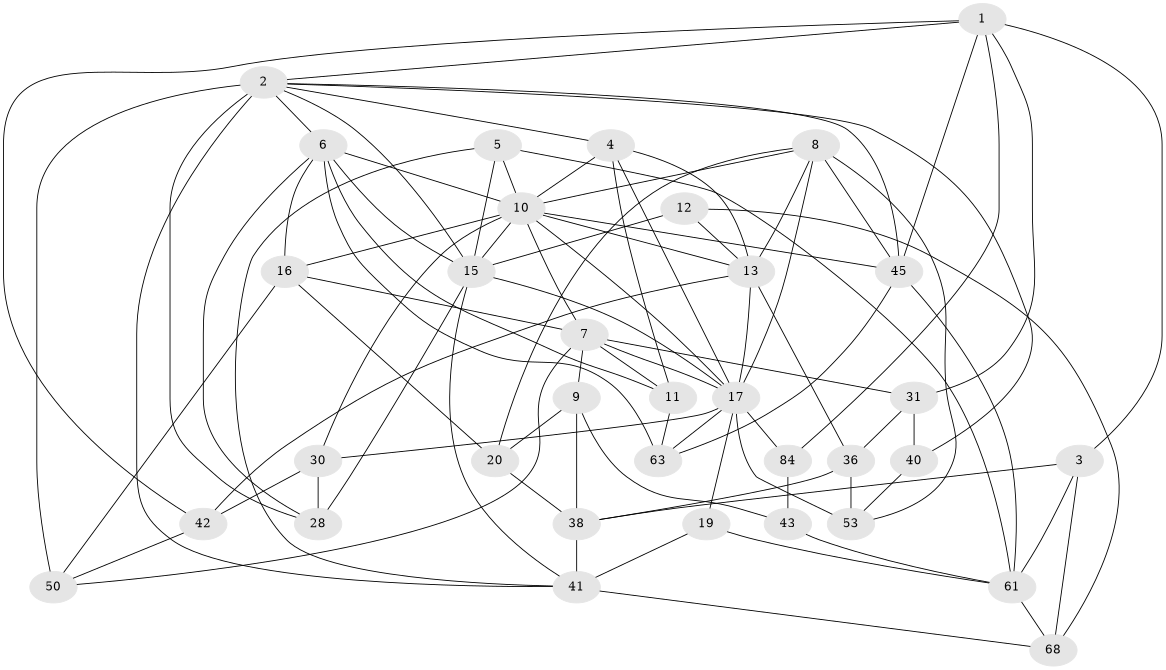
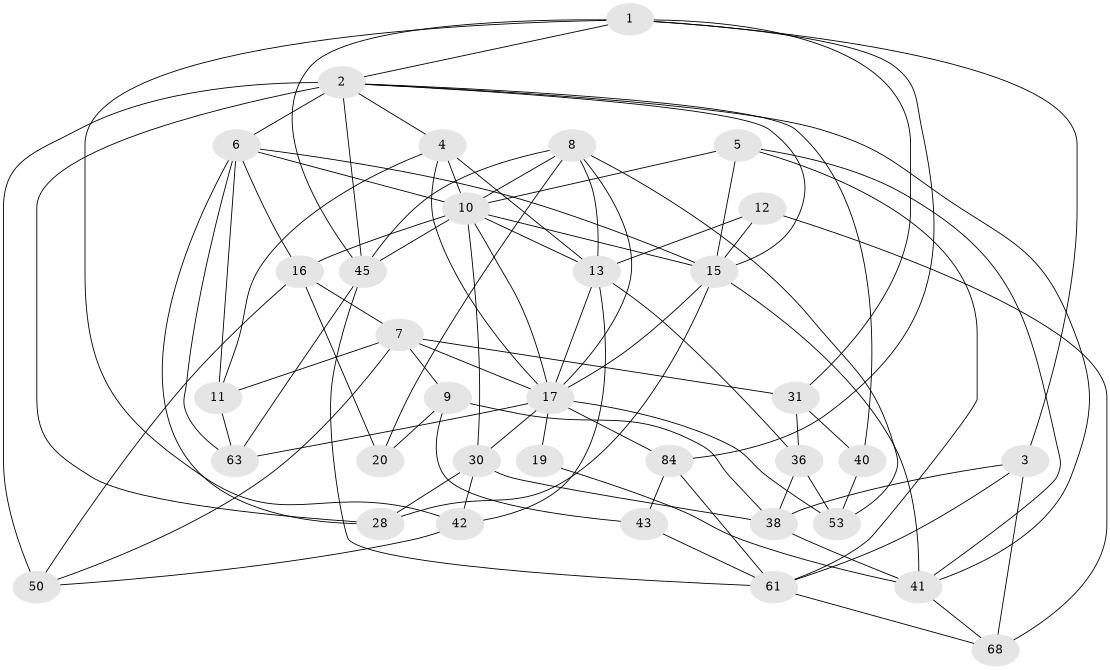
edge "10" -- "7": removed
edge "20" -- "38": now "30" -- "38"
edge "19" -- "61": now "84" -- "61"
